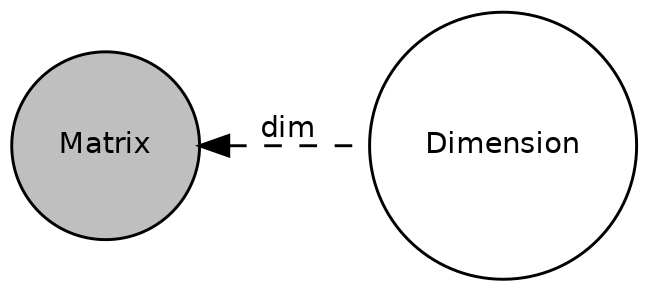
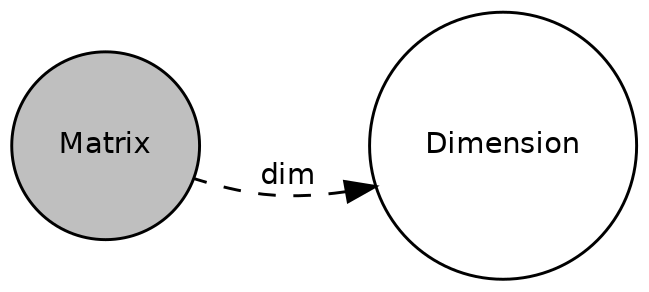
edge "Dimension" -> "Matrix": reversed
